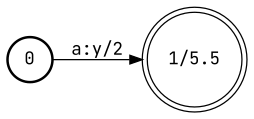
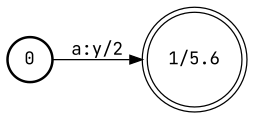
node "1/5.5": label "1/5.5" -> "1/5.6"
